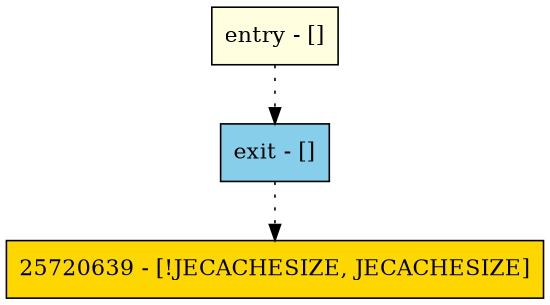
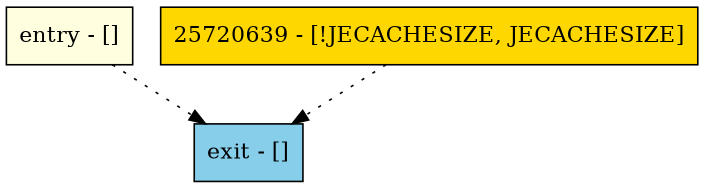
edge "exit - []" -> "25720639 - [!JECACHESIZE, JECACHESIZE]": reversed
